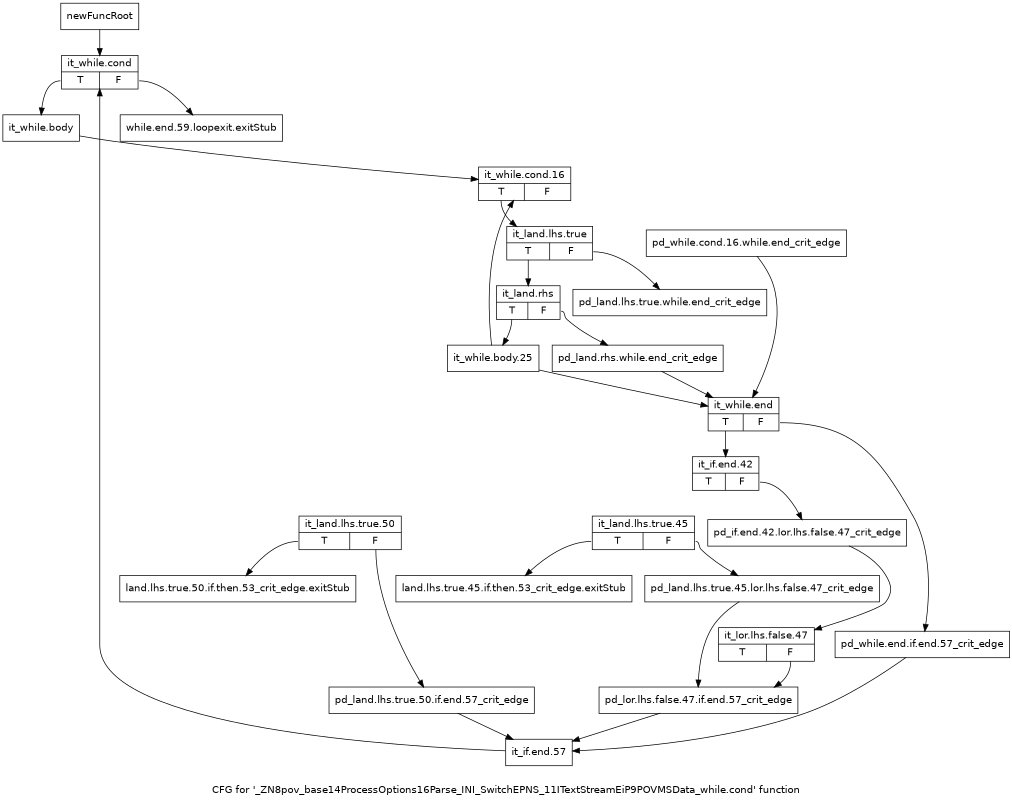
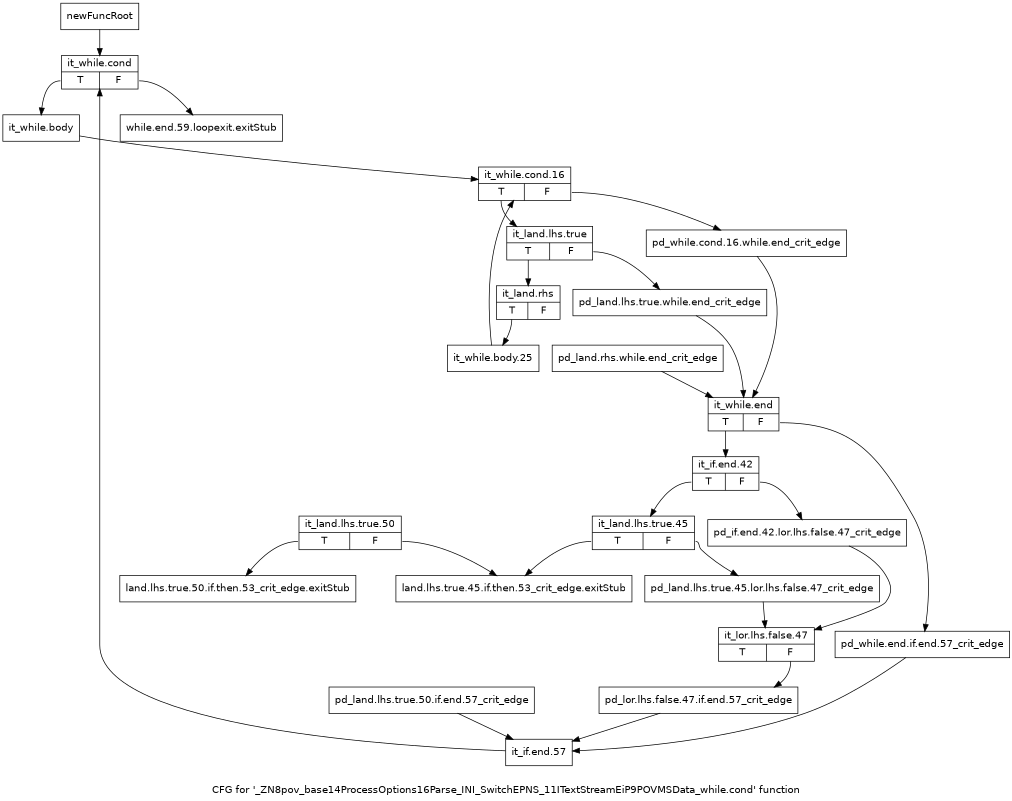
edge "it_while.cond.16" -> "pd_while.cond.16.while.end_crit_edge": added
edge "it_land.rhs" -> "pd_land.rhs.while.end_crit_edge": removed
edge "it_while.body.25" -> "it_while.end": now "pd_land.lhs.true.while.end_crit_edge" -> "it_while.end"
edge "it_if.end.42" -> "it_land.lhs.true.45": added
edge "it_land.lhs.true.50" -> "pd_land.lhs.true.50.if.end.57_crit_edge": now "it_land.lhs.true.50" -> "land.lhs.true.45.if.then.53_crit_edge.exitStub"
edge "pd_land.lhs.true.45.lor.lhs.false.47_crit_edge" -> "pd_lor.lhs.false.47.if.end.57_crit_edge": now "pd_land.lhs.true.45.lor.lhs.false.47_crit_edge" -> "it_lor.lhs.false.47"
